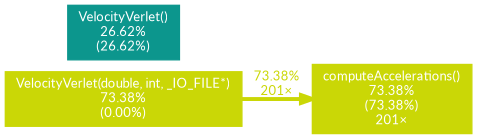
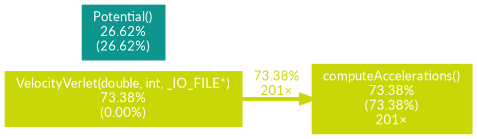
node "VelocityVerlet() 26.62% (26.62%)": label "VelocityVerlet() 26.62% (26.62%)" -> "Potential() 26.62% (26.62%)"
